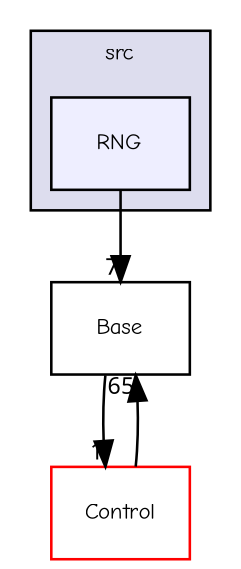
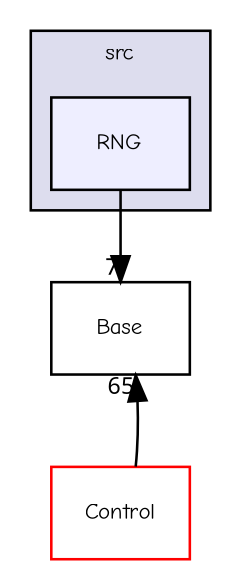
edge "Base" -> "Control": removed
